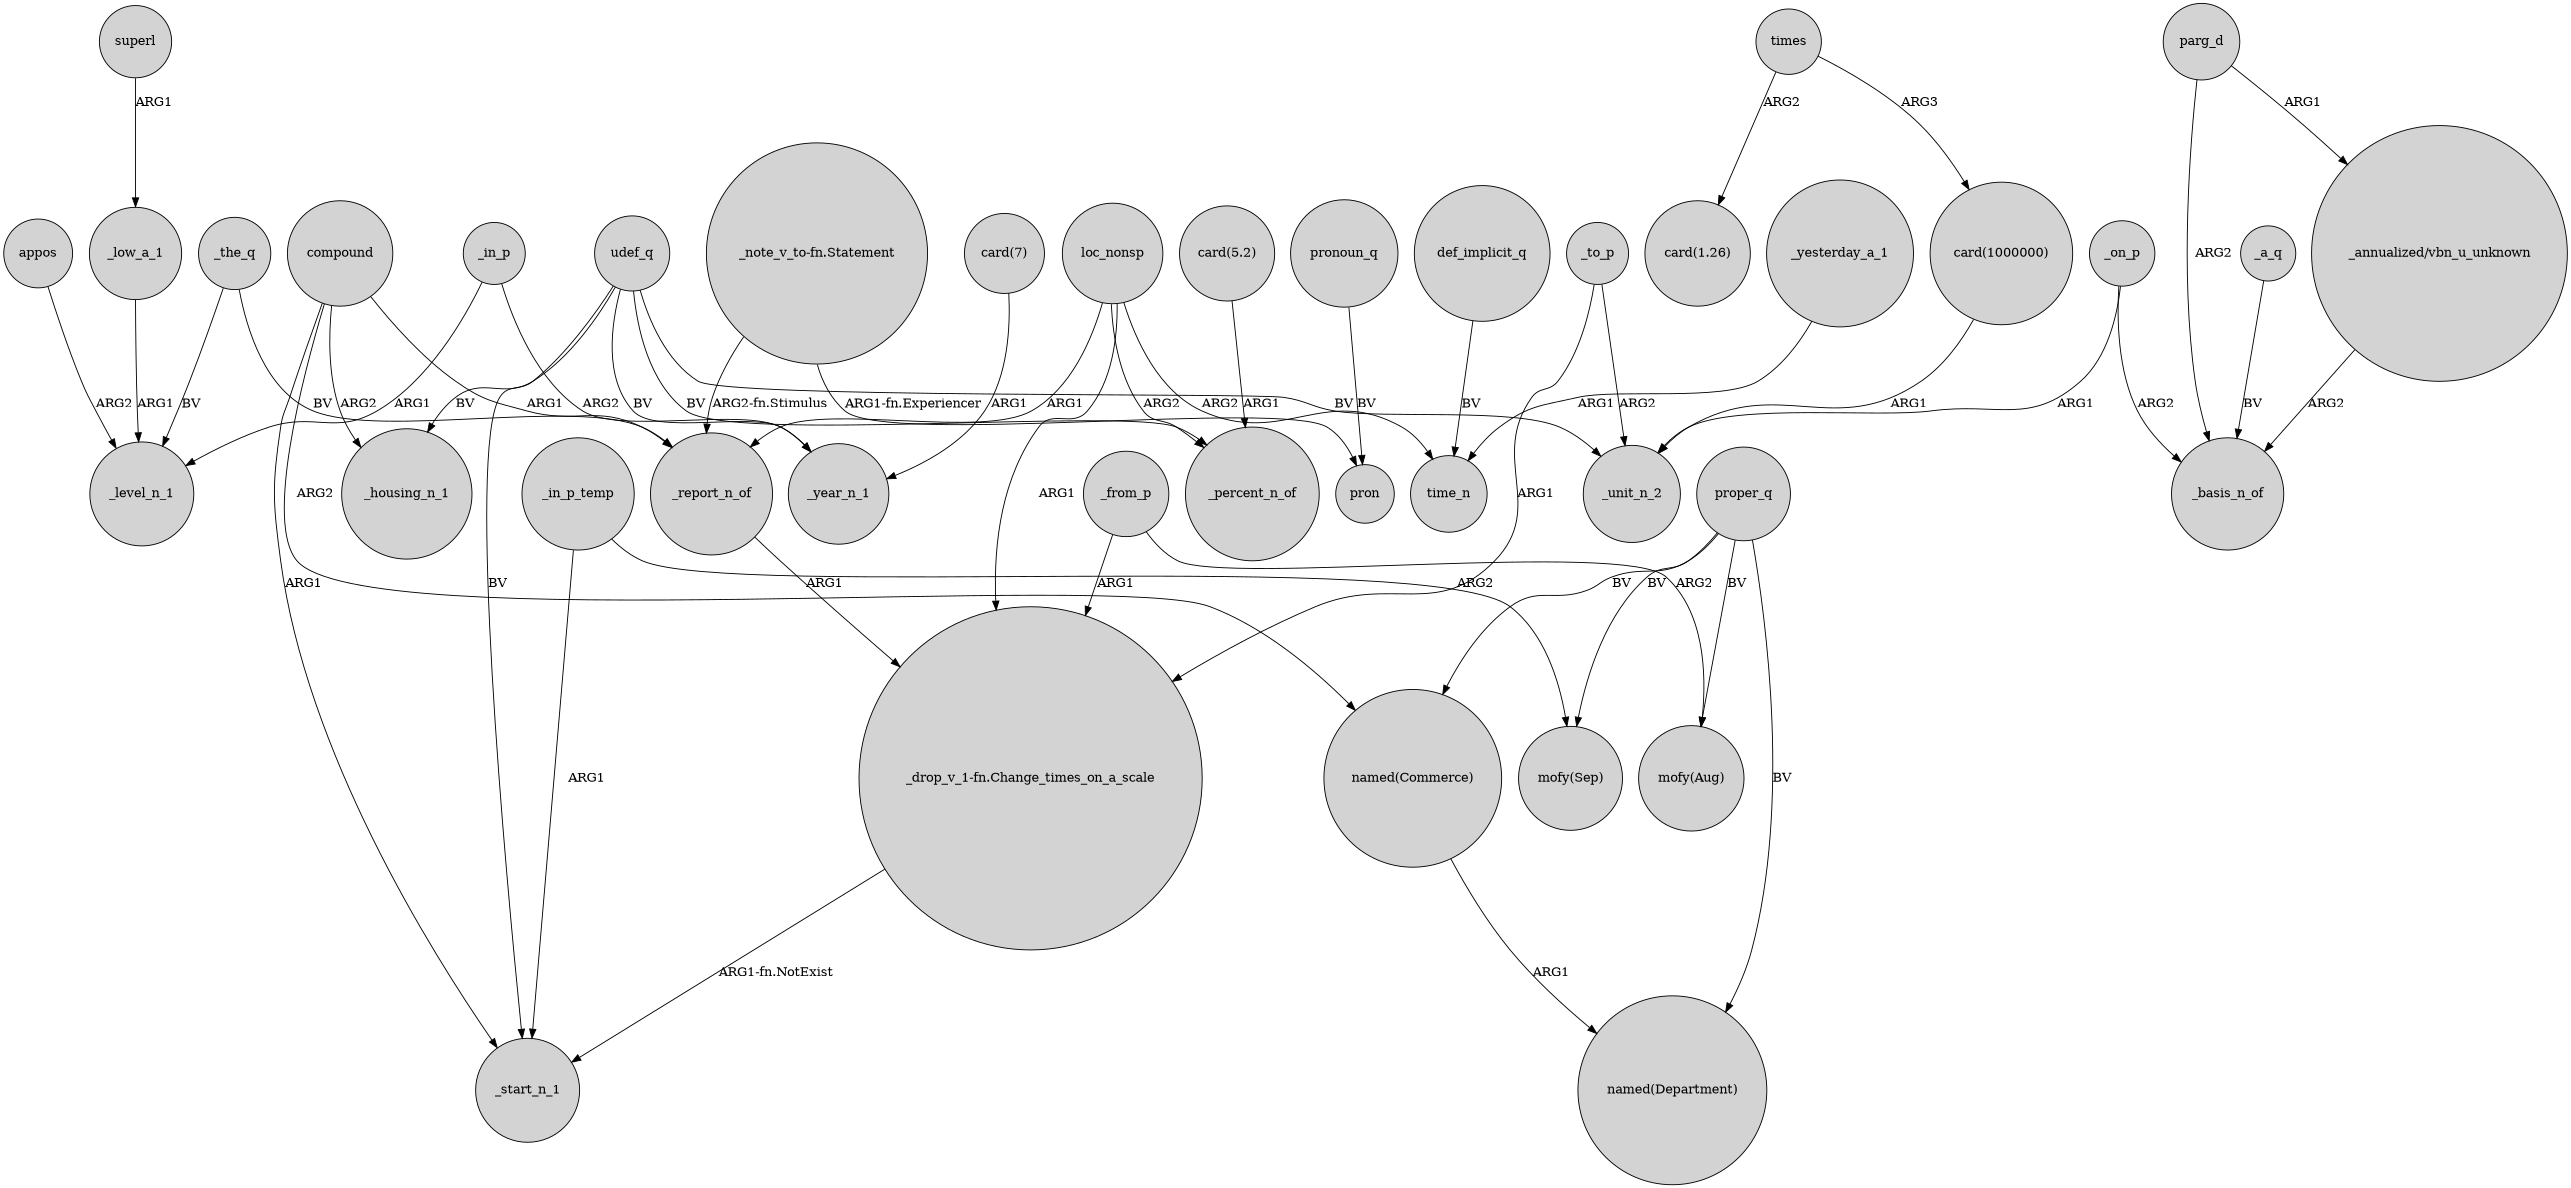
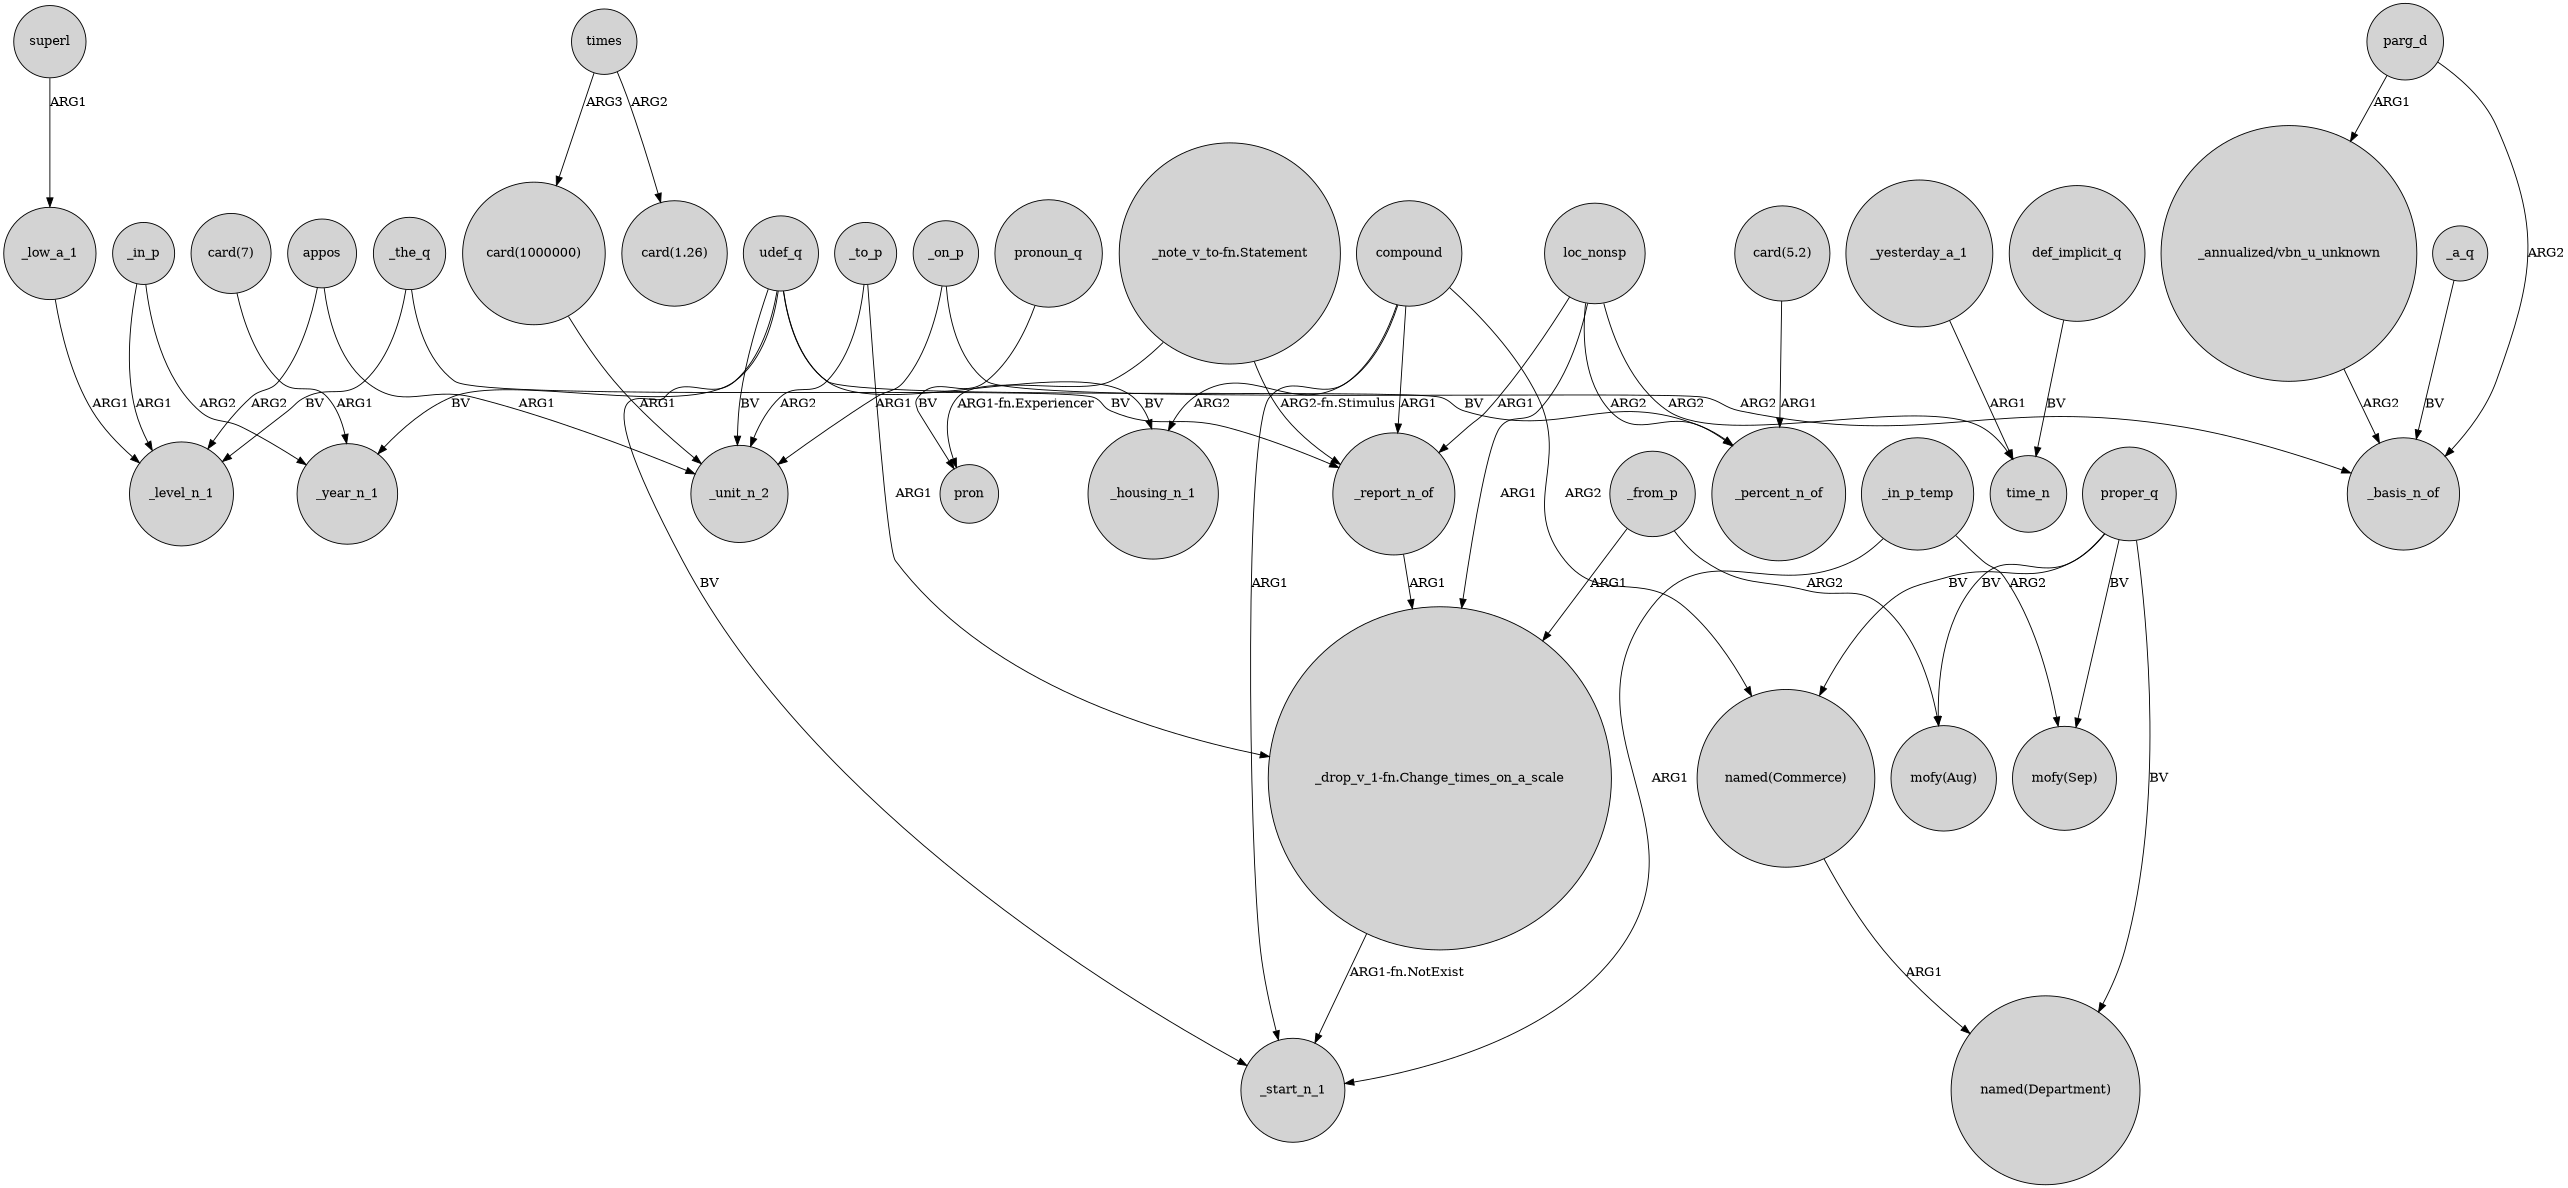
edge "appos" -> "_unit_n_2": added, label "ARG1"
